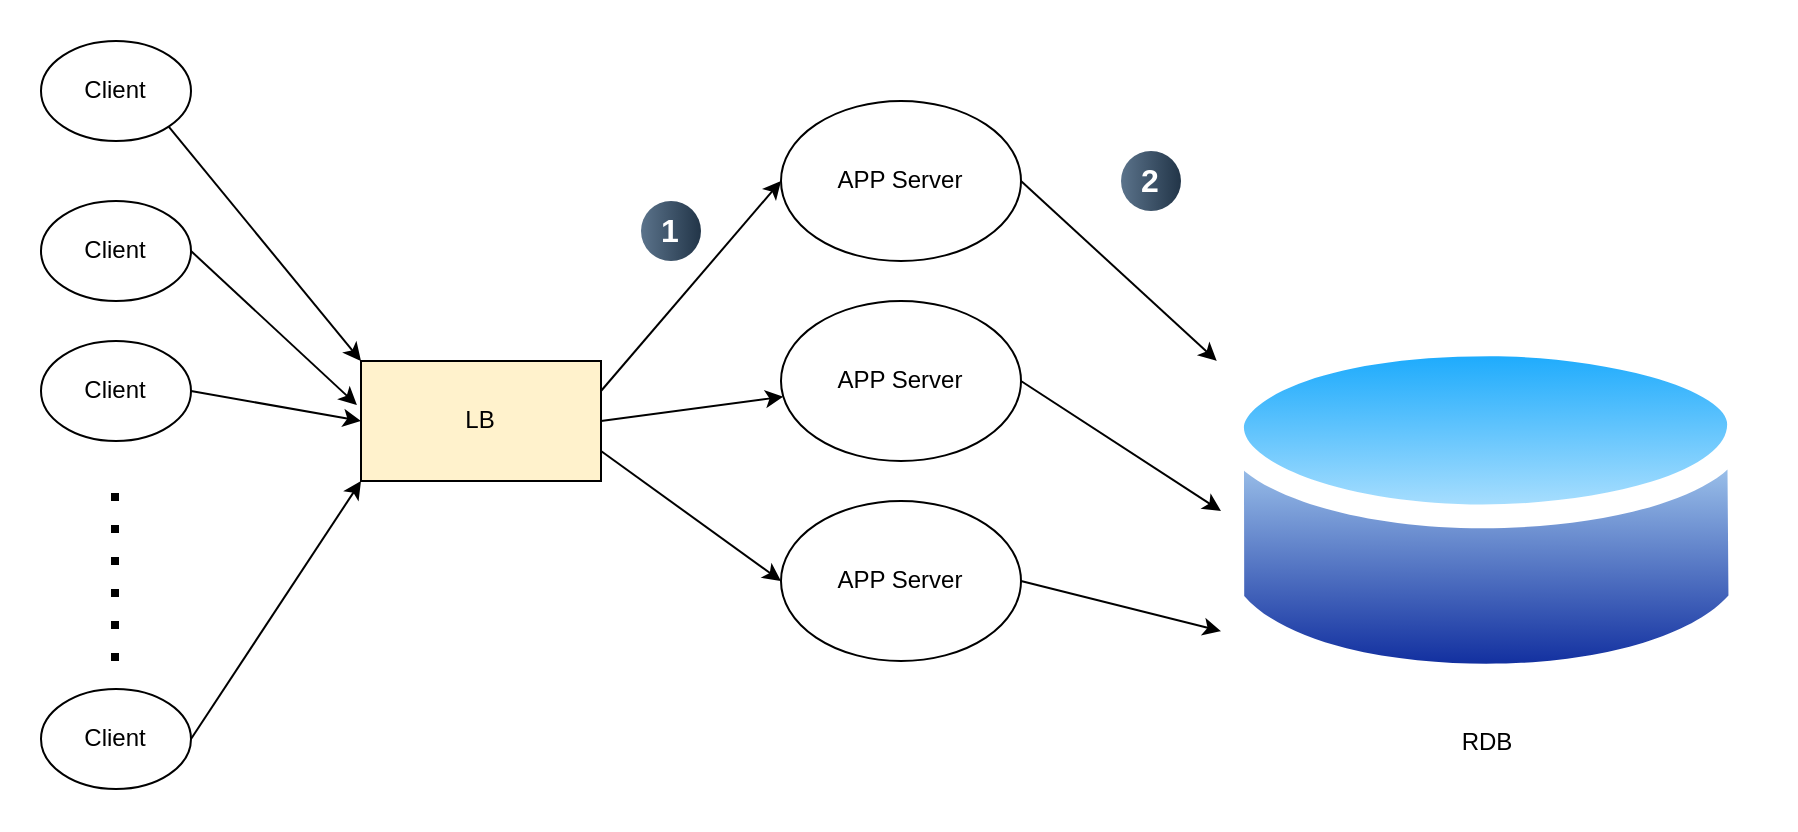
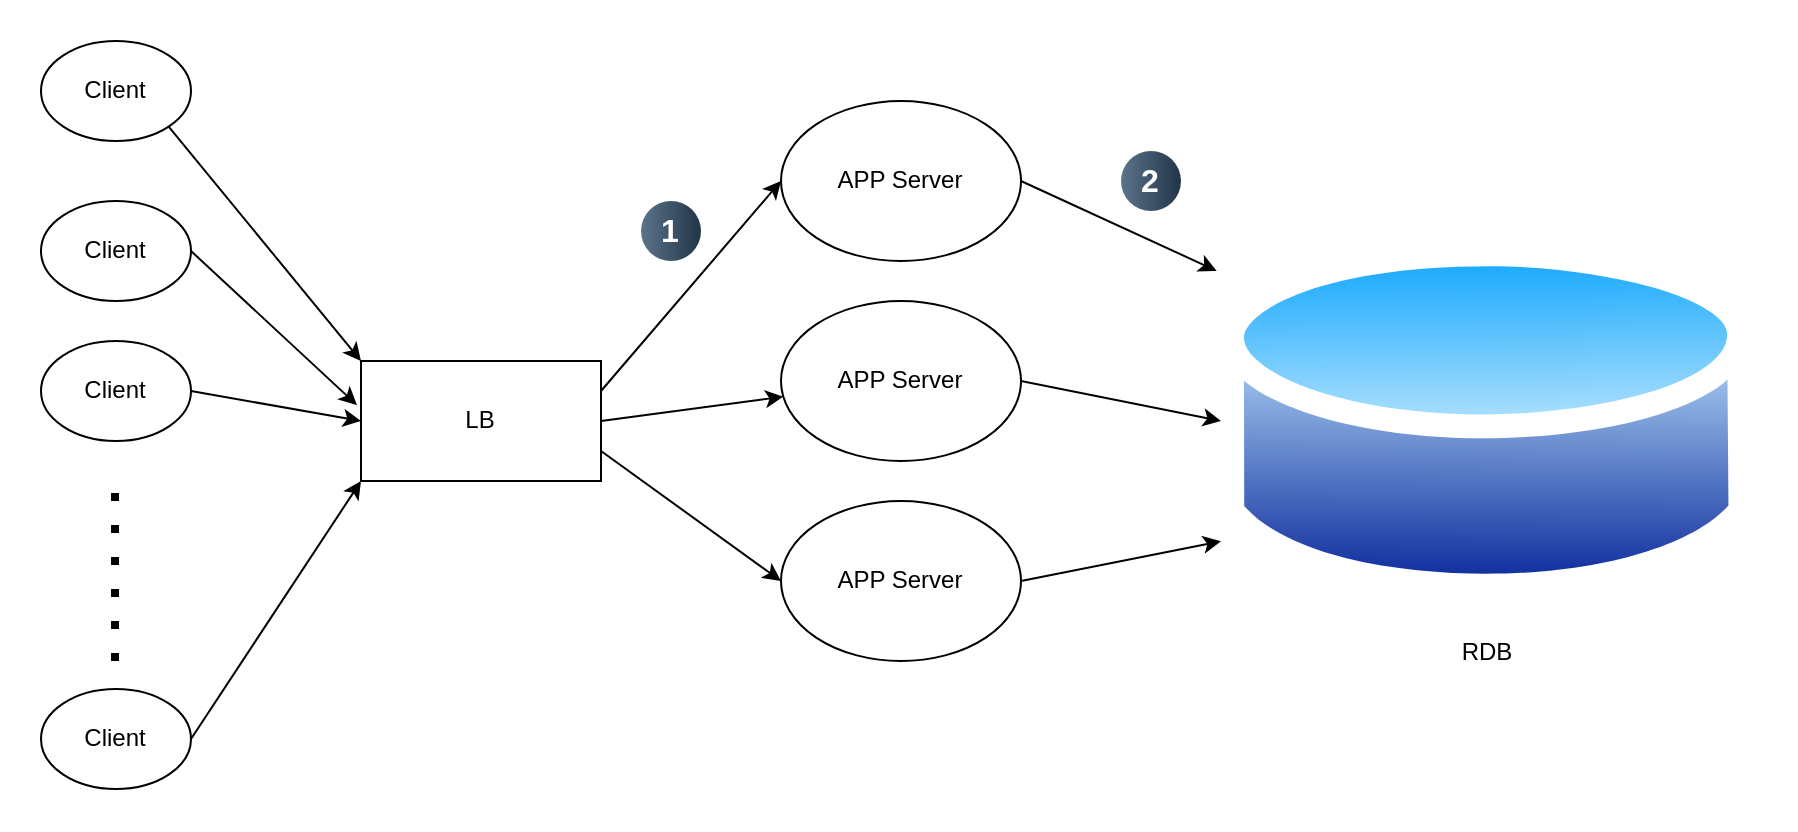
node "LB": fillcolor #fff2cc -> #ffffff
node "RDB": moved (1487, 511) -> (1487, 421)
